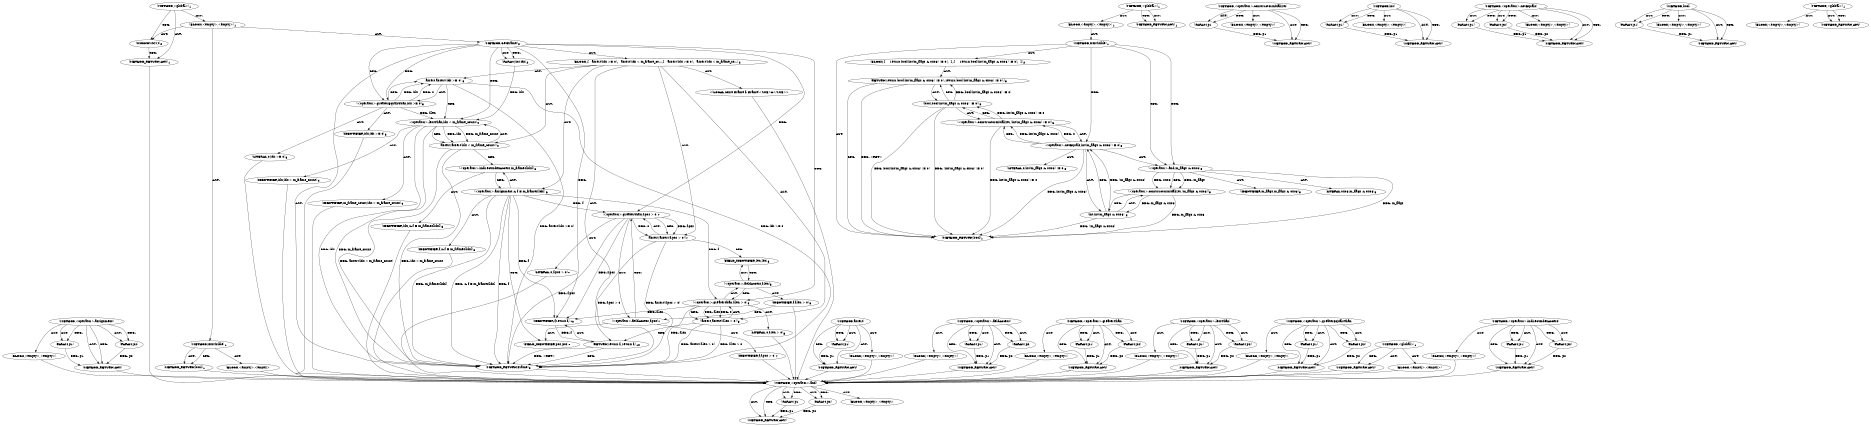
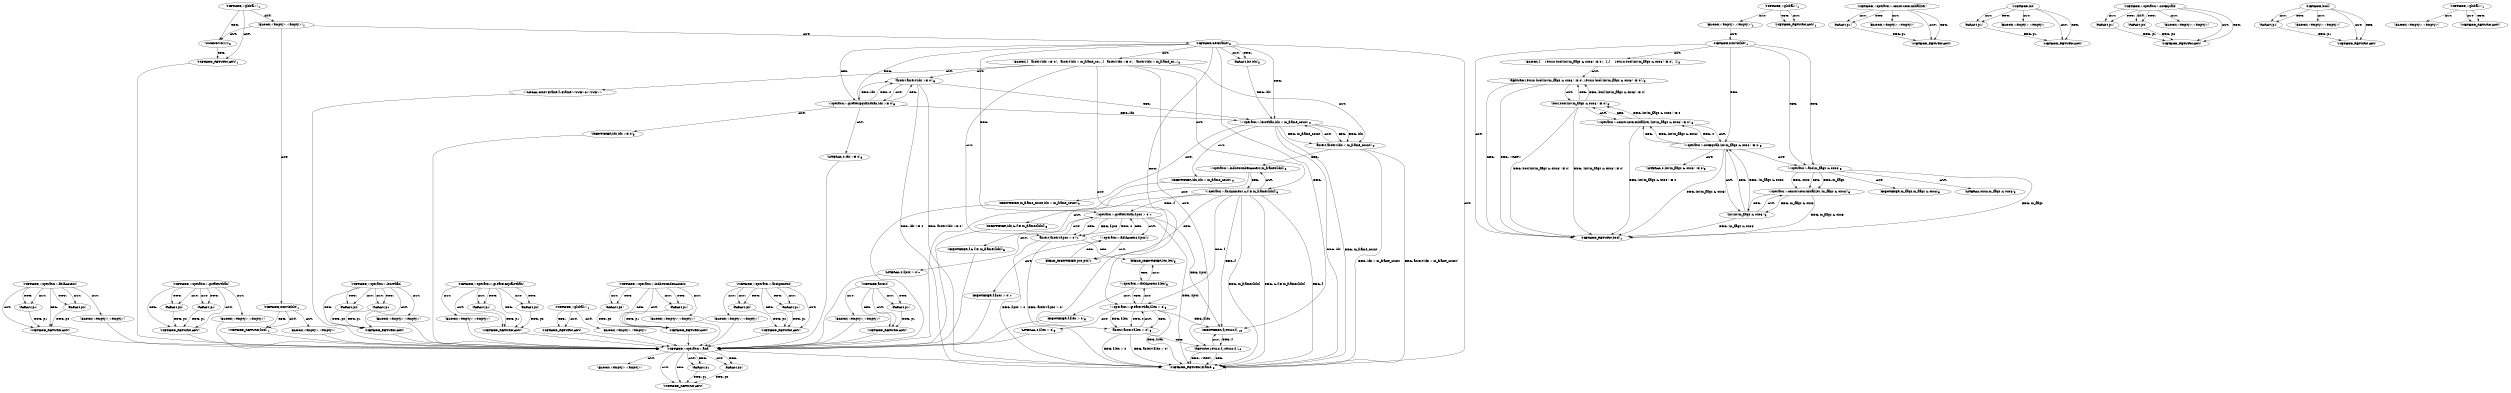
edge "(<operator>.greaterEqualsThan,idx >= 0)" -> "(<operator>.lessThan,idx < m_frame_count)": label "DDG: f.len" -> "DDG: idx"
edge "(IDENTIFIER,f,f.len > 0)" -> "(<operator>.fieldAccess,f.pos)": now "(FIELD_IDENTIFIER,pos,pos)" -> "(<operator>.fieldAccess,f.pos)"
node "(IDENTIFIER,f,return f;)": text "70" -> "10"
edge "(METHOD_RETURN,Frame)" -> "(METHOD,<operator>.and)": reversed
